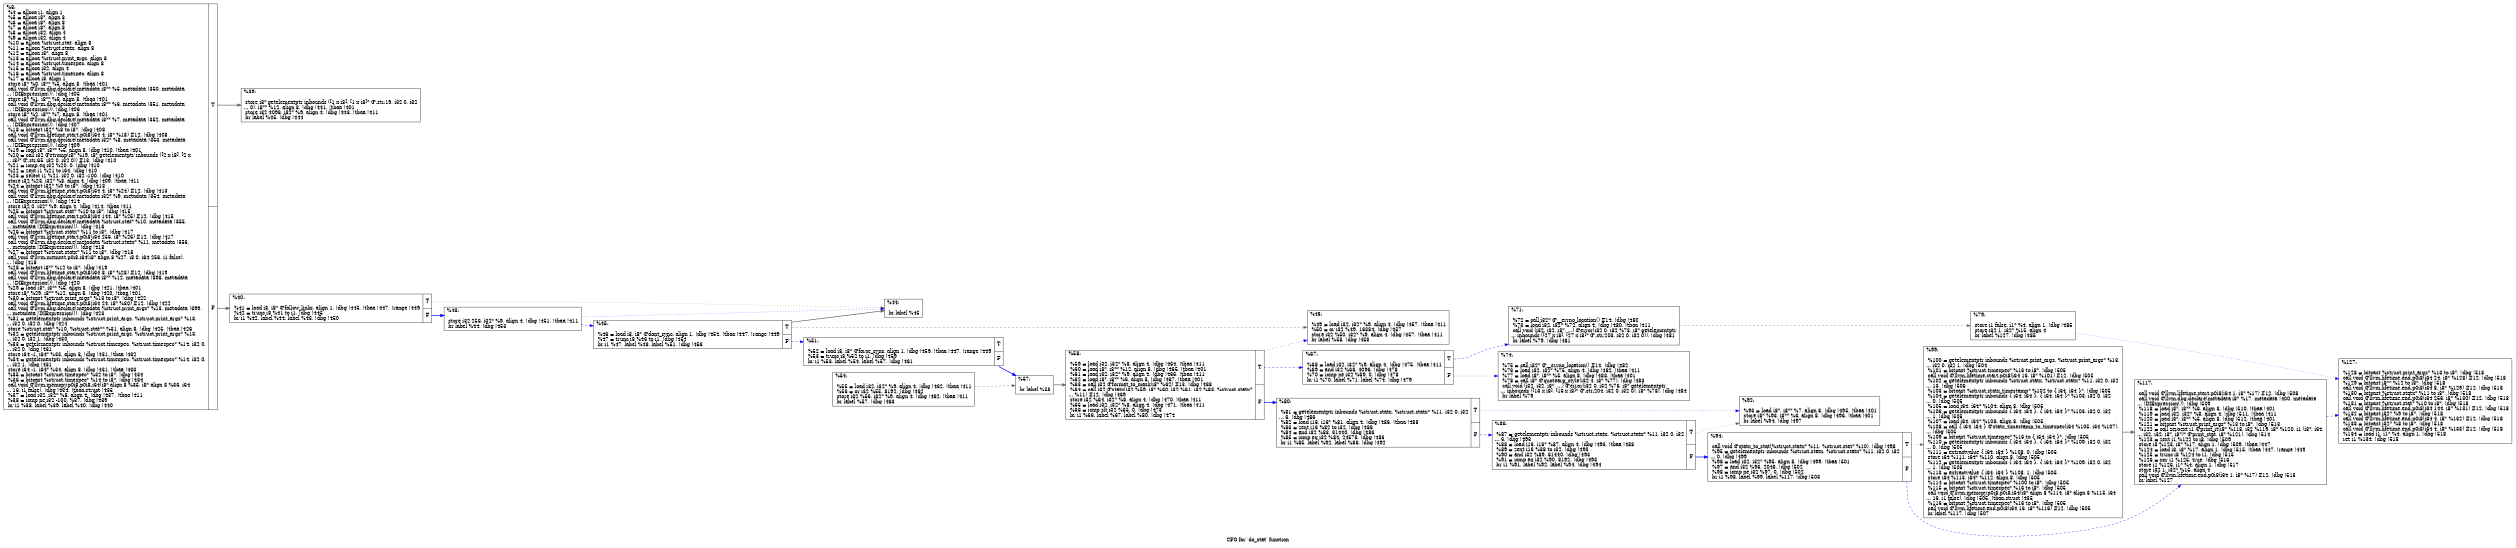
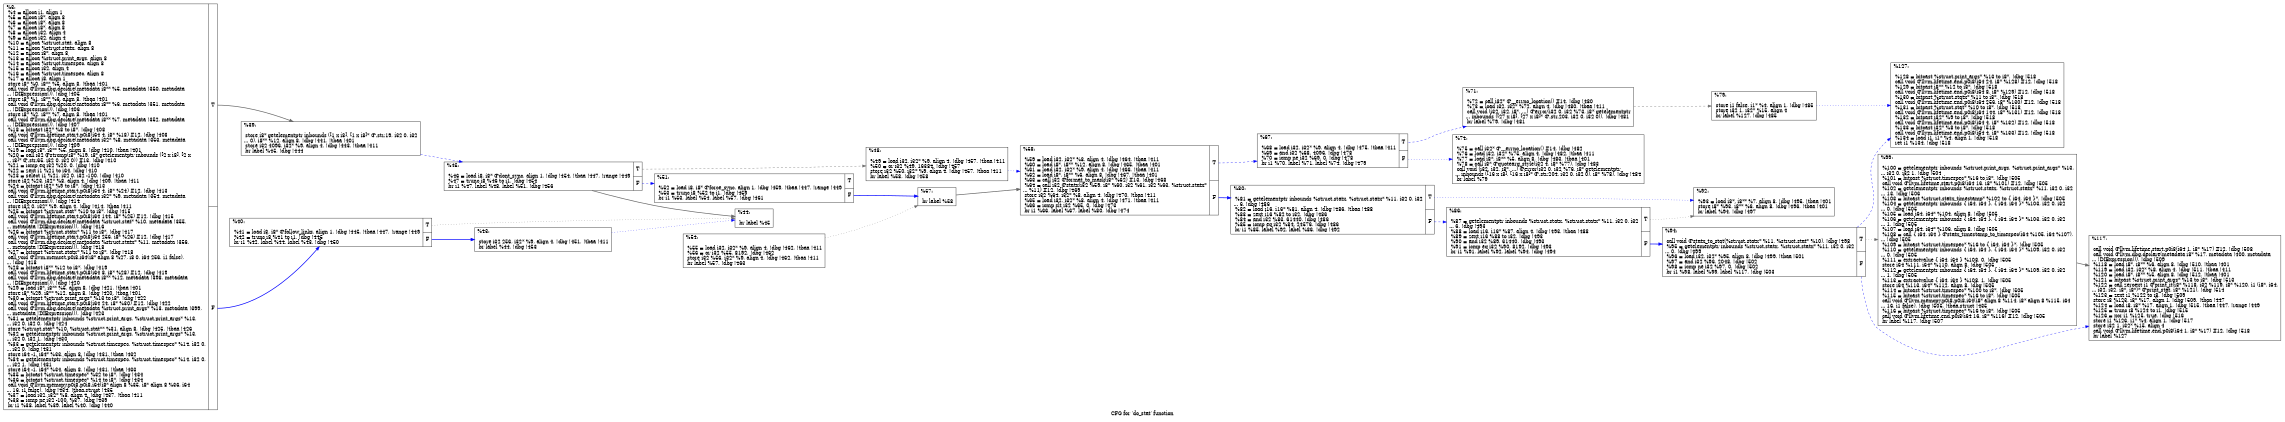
edge "%3:" -> "%40:": color gray40 -> blue
edge "%43:" -> "%45:": now "%39:" -> "%45:"
edge "%58:" -> "%48:": reversed
edge "%54:" -> "%57:": style dashed -> dotted
edge "%117:" -> "%127:": now "%94:" -> "%127:"
